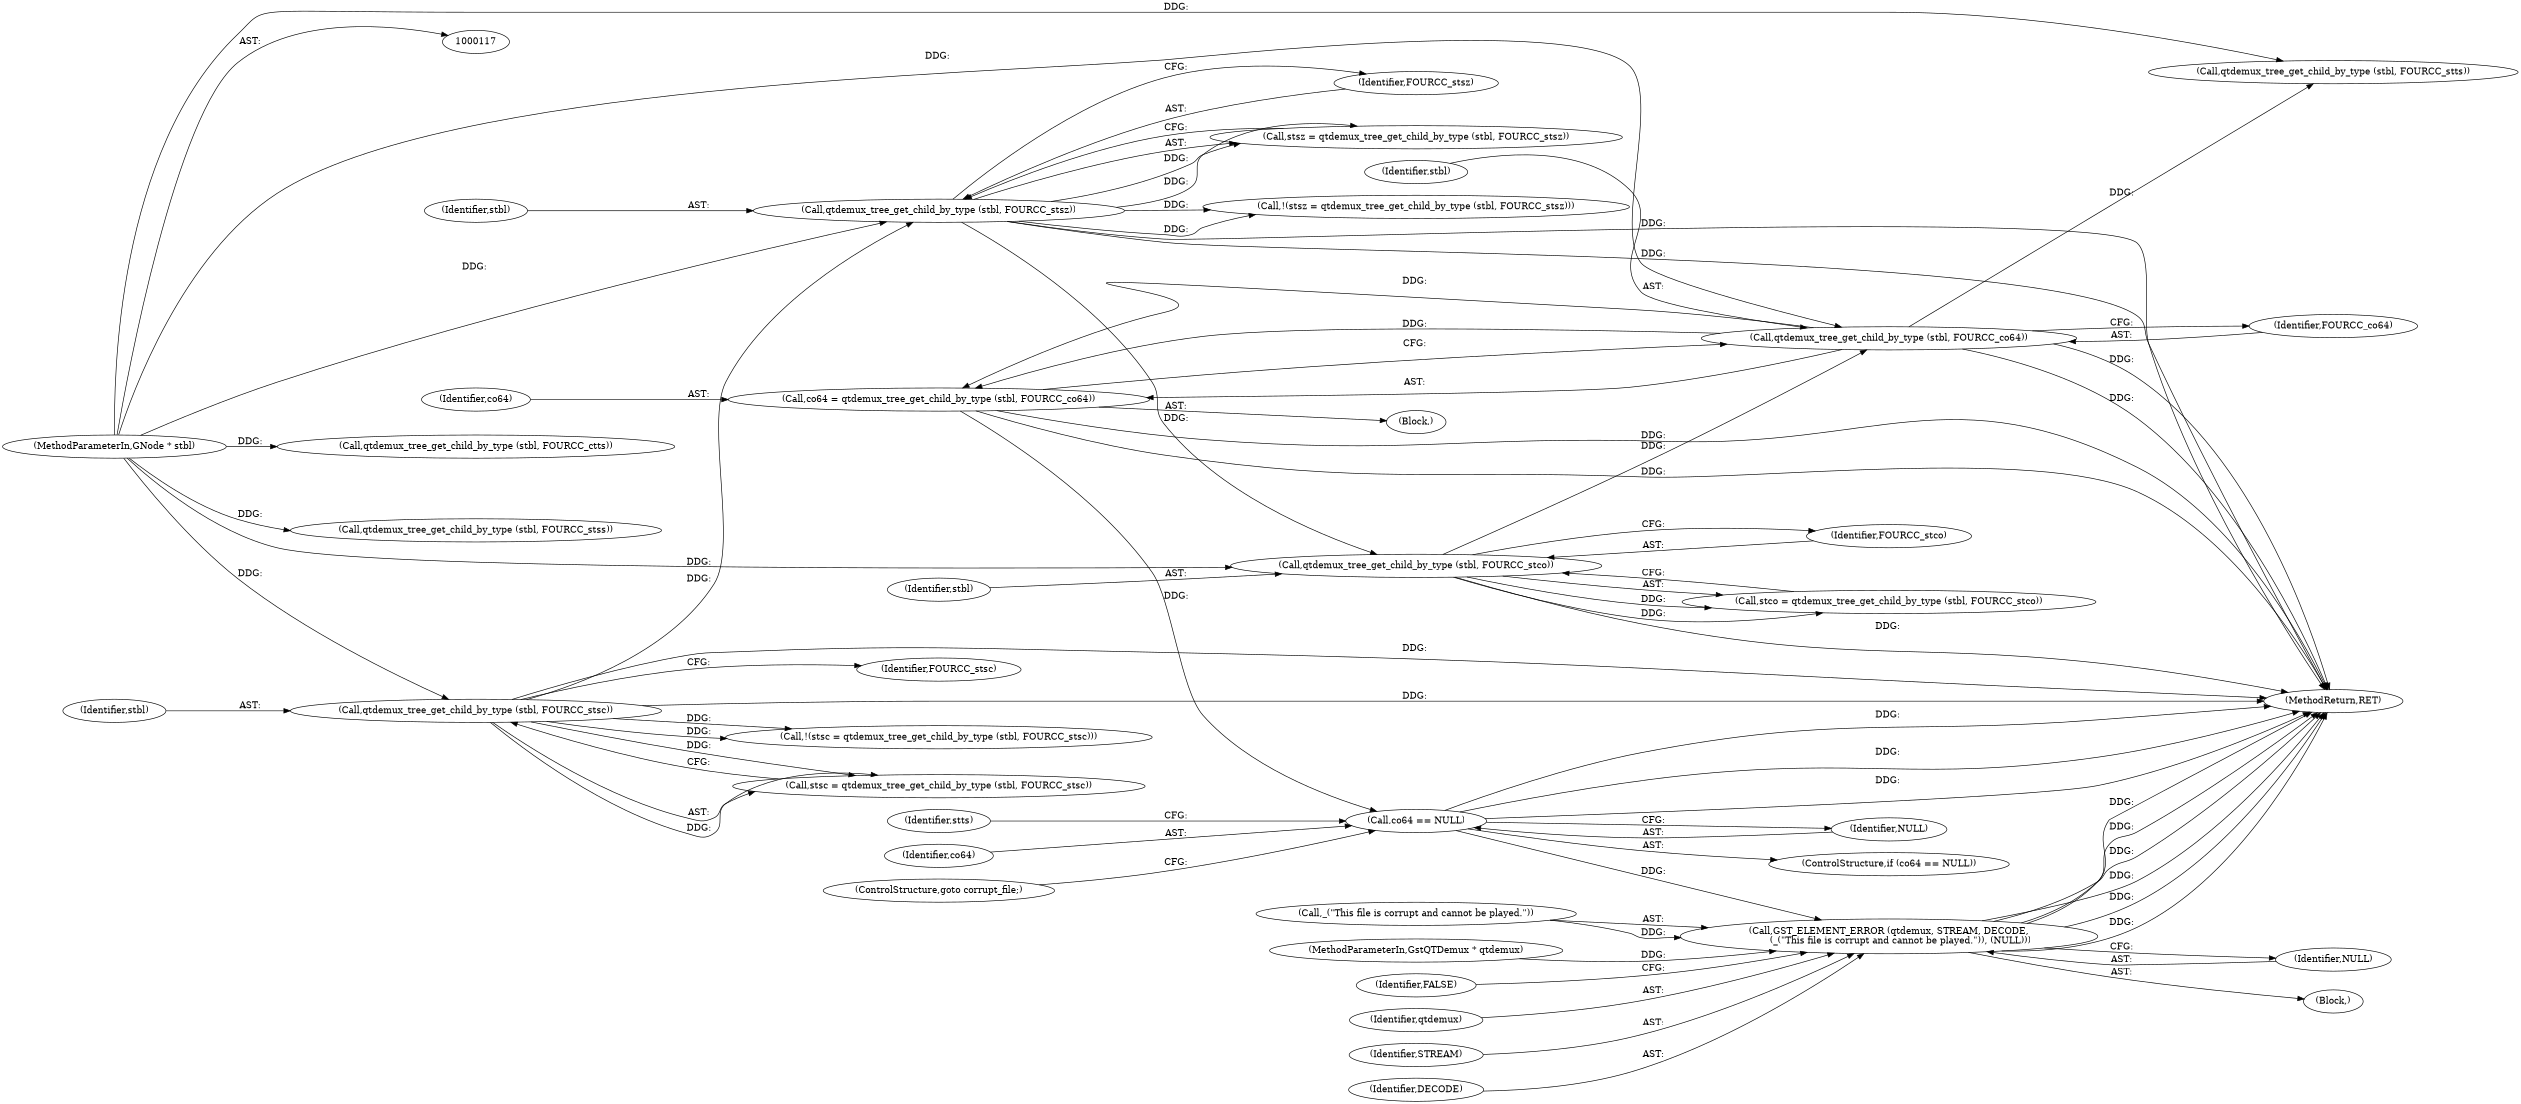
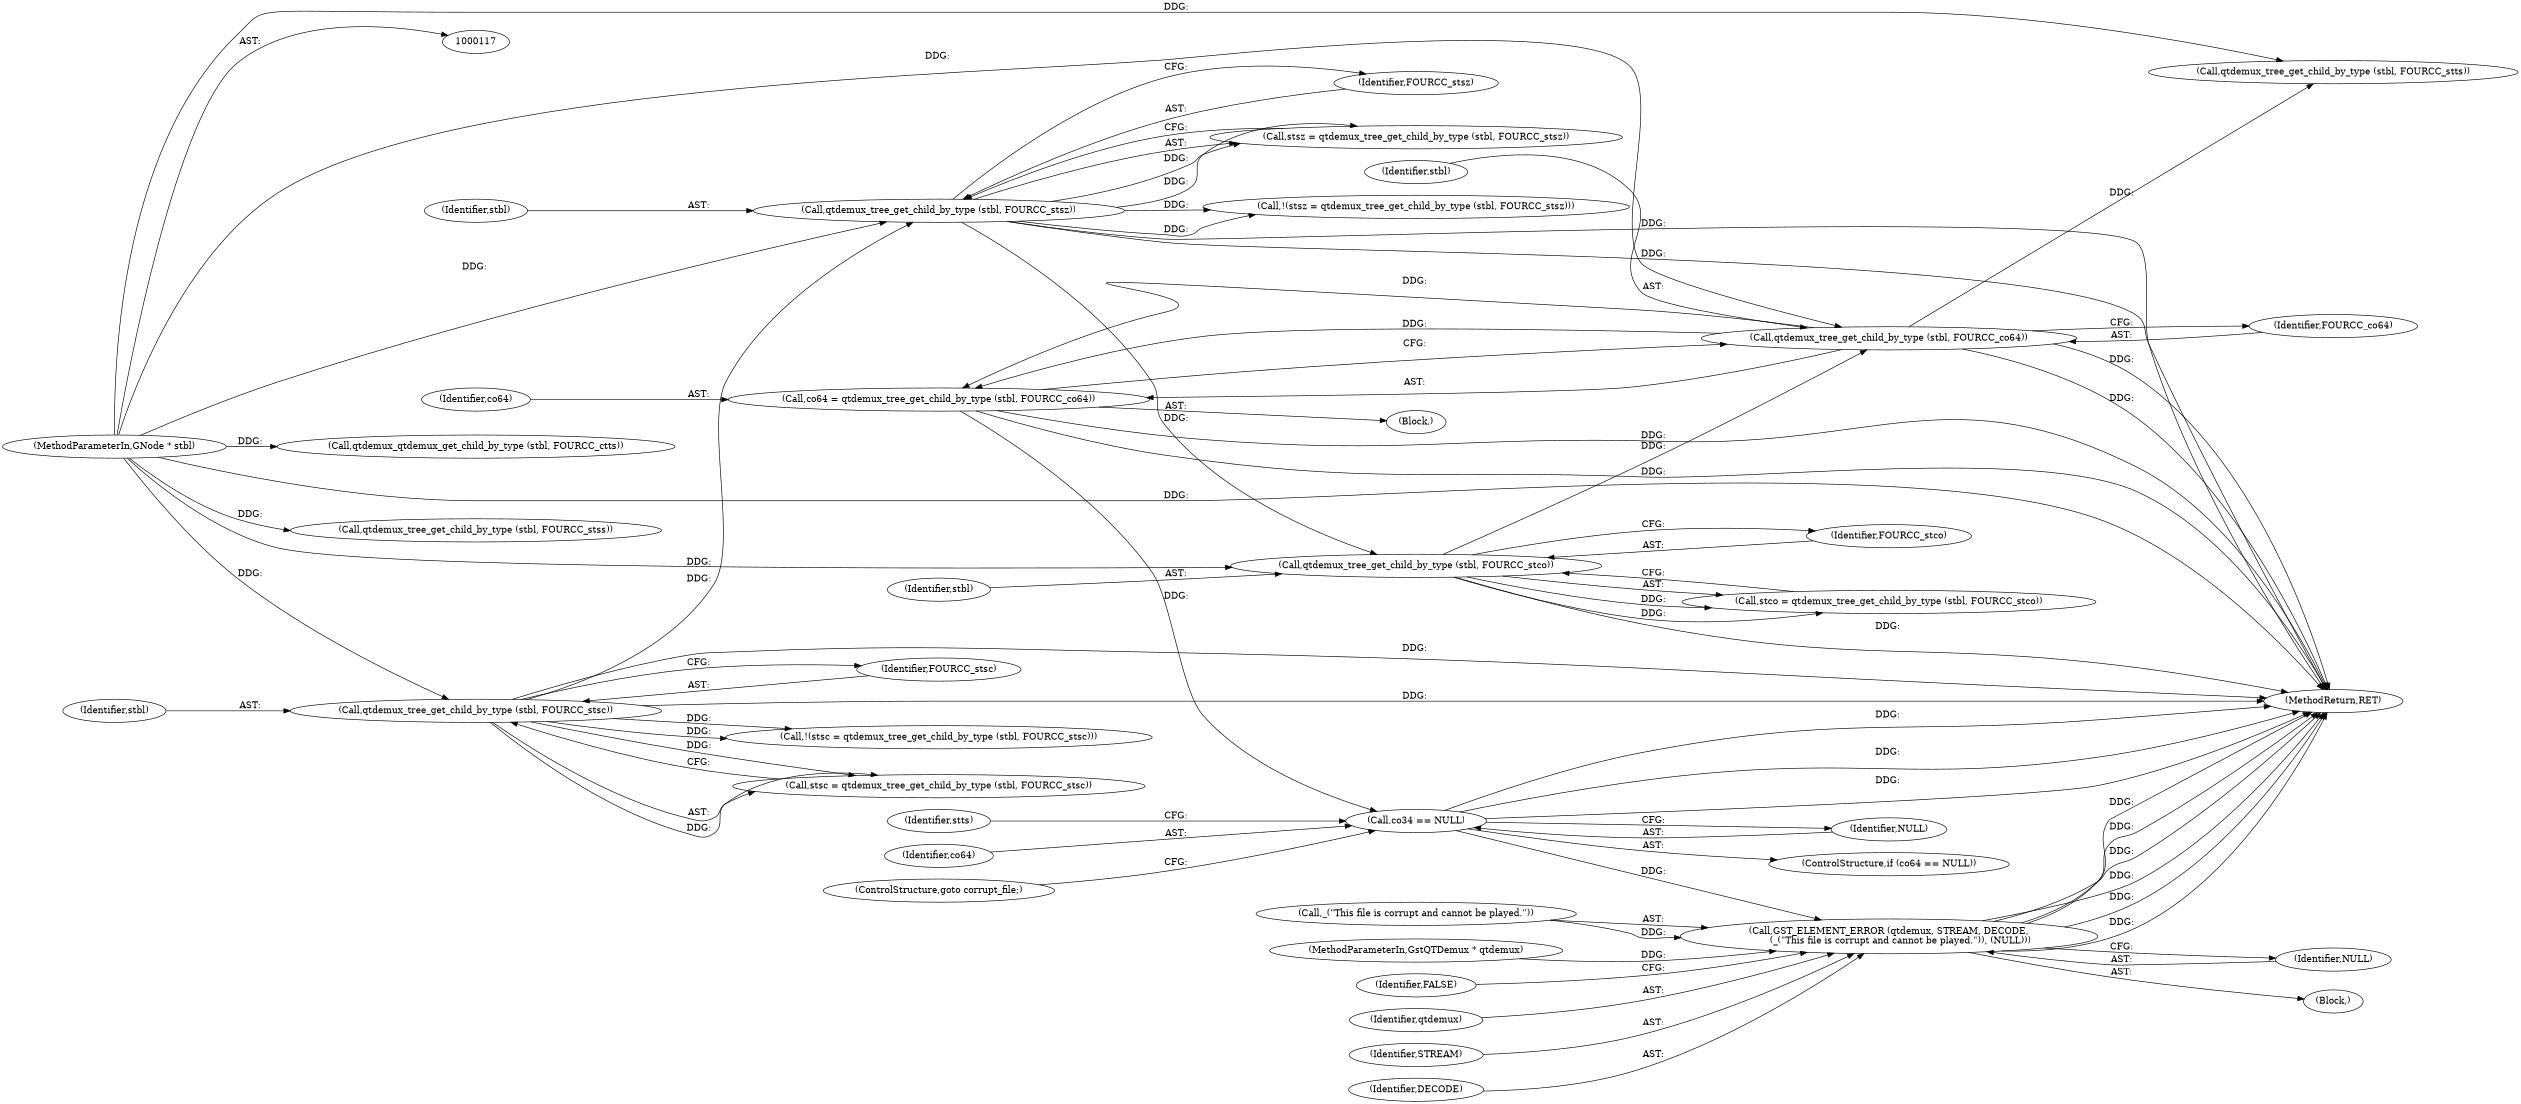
node "(Call,qtdemux_tree_get_child_by_type (stbl, FOURCC_ctts))": label "(Call,qtdemux_tree_get_child_by_type (stbl, FOURCC_ctts))" -> "(Call,qtdemux_qtdemux_get_child_by_type (stbl, FOURCC_ctts))"
edge "(MethodParameterIn,GNode * stbl)" -> "(MethodReturn,RET)": added, label "DDG:"
edge "(Identifier,FOURCC_stsc)" -> "(Call,qtdemux_tree_get_child_by_type (stbl, FOURCC_stsc))": added, label "AST:"
node "(Call,co64 == NULL)": label "(Call,co64 == NULL)" -> "(Call,co34 == NULL)"
